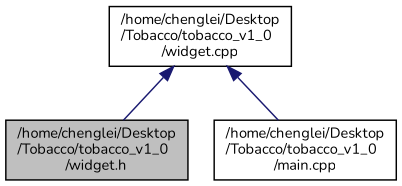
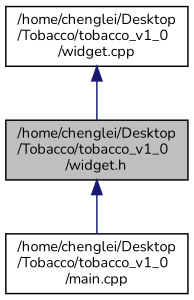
edge "/home/chenglei/Desktop /Tobacco/tobacco_v1_0 /main.cpp" -> "/home/chenglei/Desktop /Tobacco/tobacco_v1_0 /widget.cpp": now "/home/chenglei/Desktop /Tobacco/tobacco_v1_0 /main.cpp" -> "/home/chenglei/Desktop /Tobacco/tobacco_v1_0 /widget.h"
